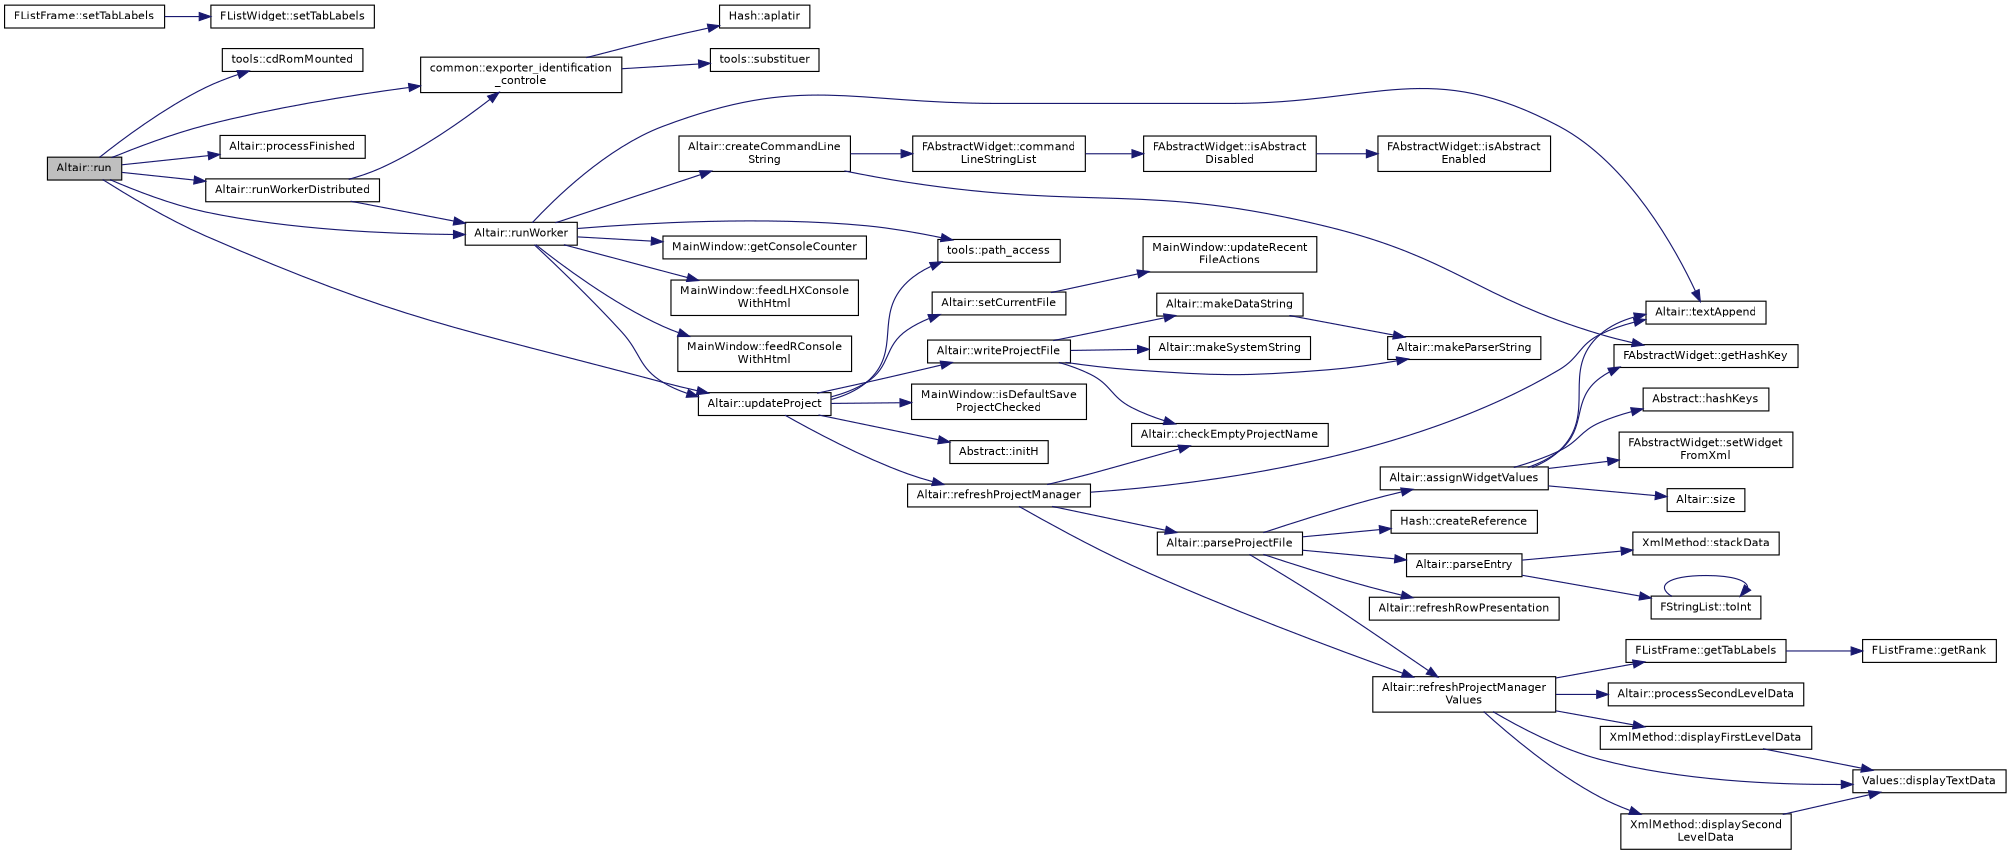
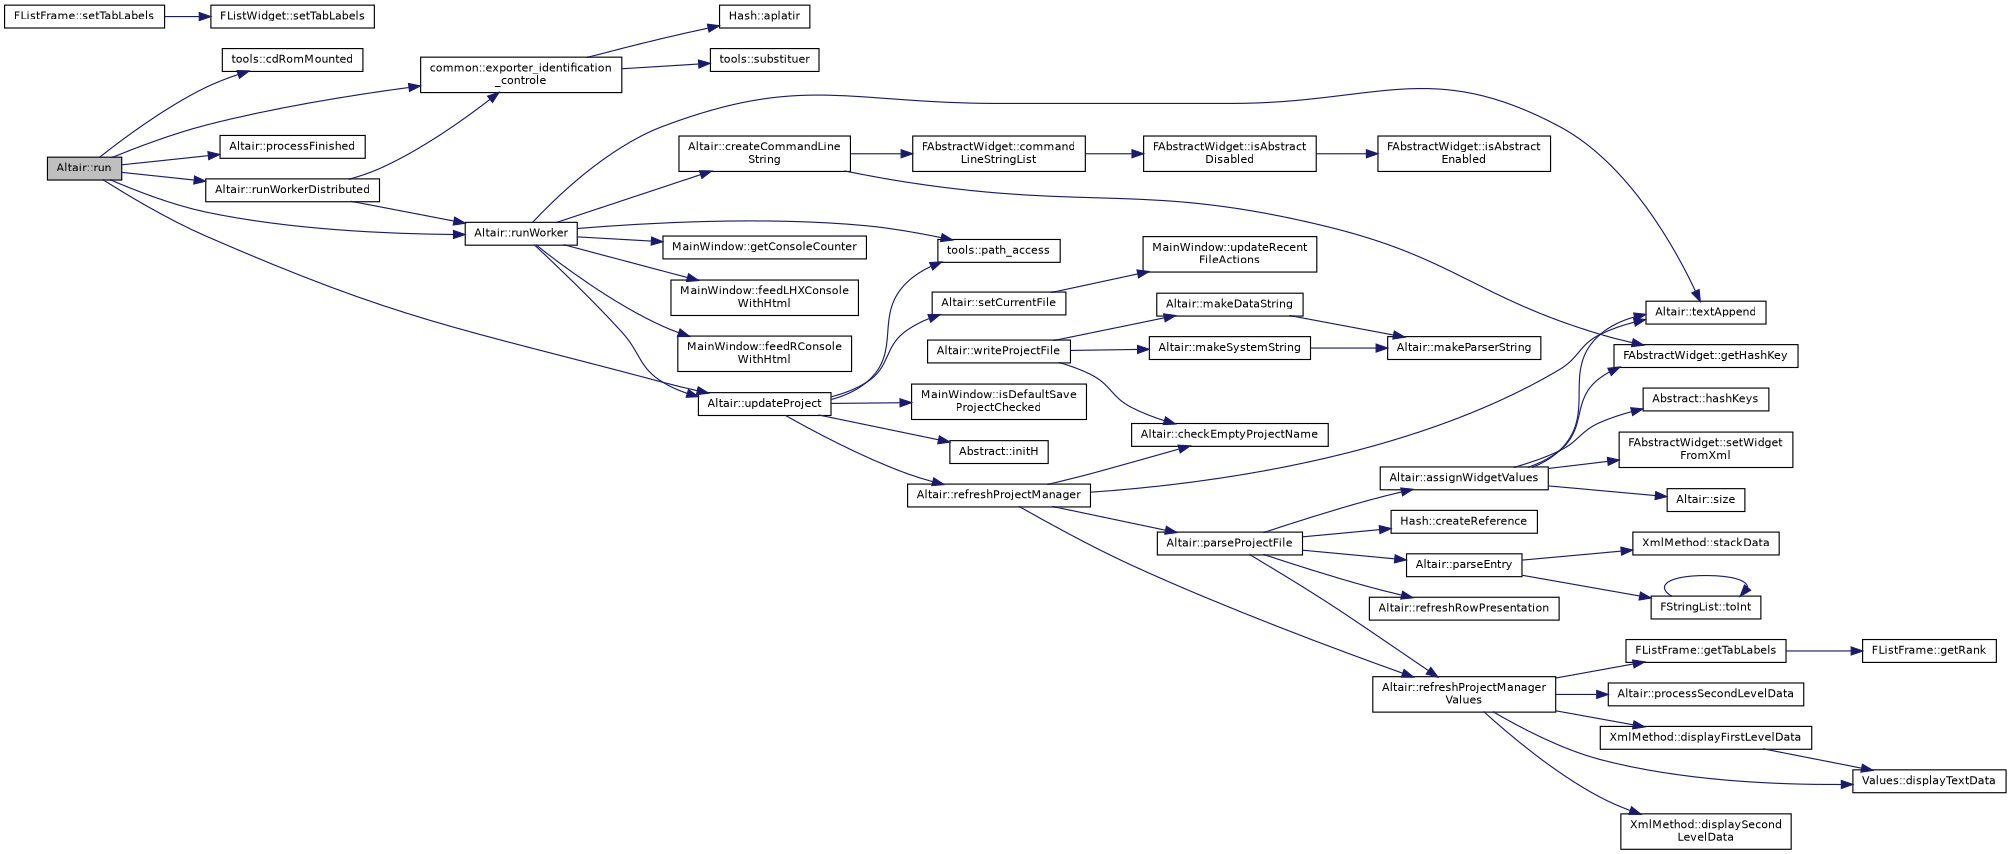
edge "Altair::writeProjectFile" -> "Altair::makeParserString": now "Altair::makeSystemString" -> "Altair::makeParserString"
edge "Altair::updateProject" -> "Altair::writeProjectFile": removed
edge "XmlMethod::displaySecond LevelData" -> "Values::displayTextData": removed
